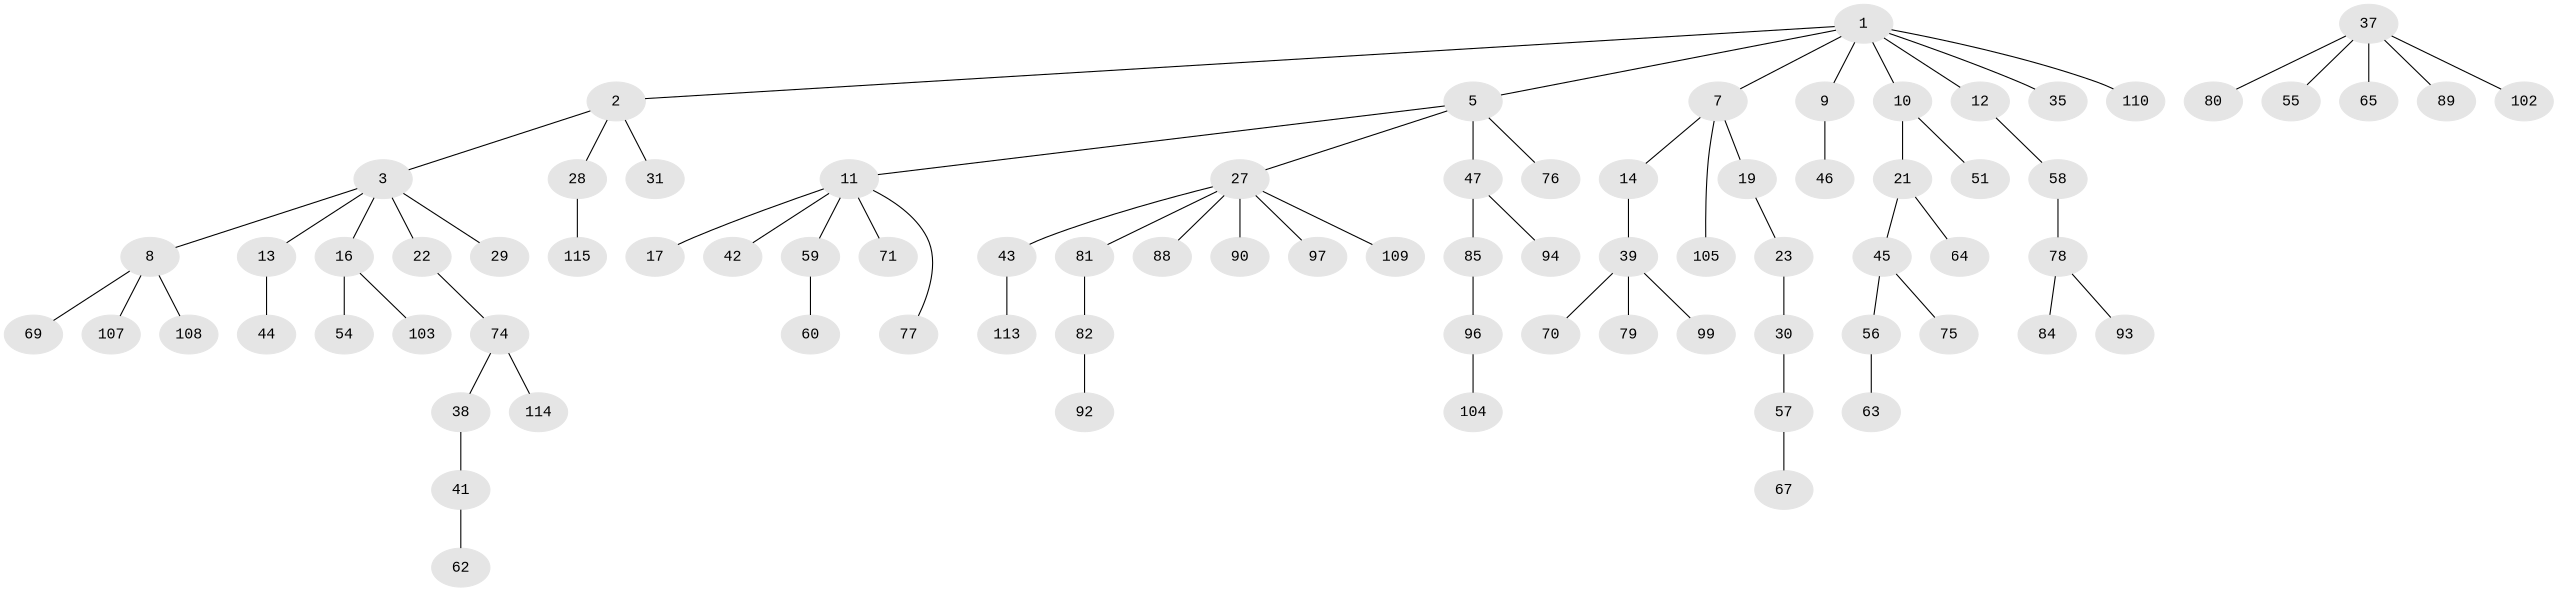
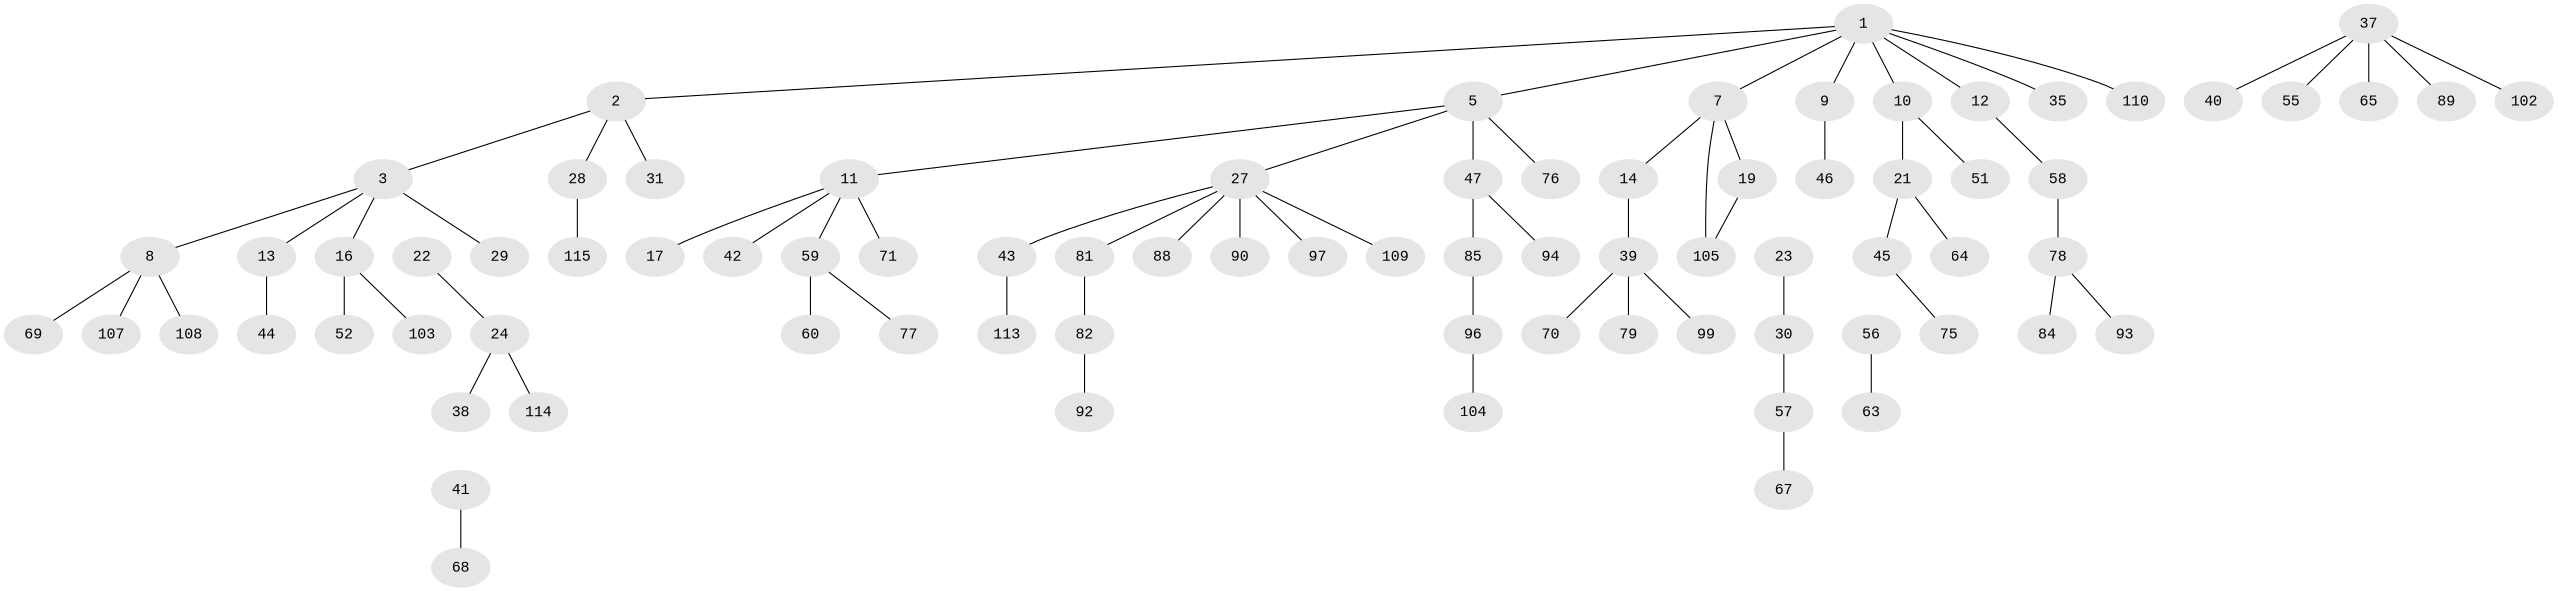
node "80": label "80" -> "40"
edge "3" -- "22": removed
edge "19" -- "23": now "19" -- "105"
edge "11" -- "77": now "59" -- "77"
edge "45" -- "56": removed
node "54": label "54" -> "52"
node "74": label "74" -> "24"
edge "38" -- "41": removed
node "62": label "62" -> "68"
